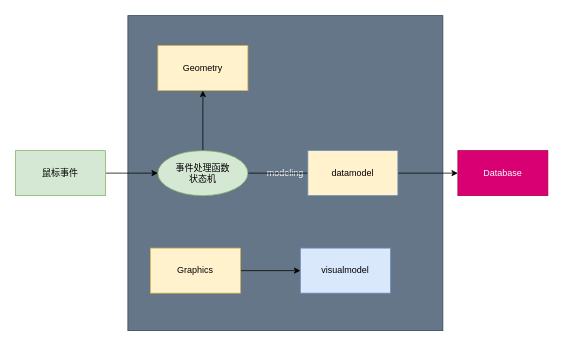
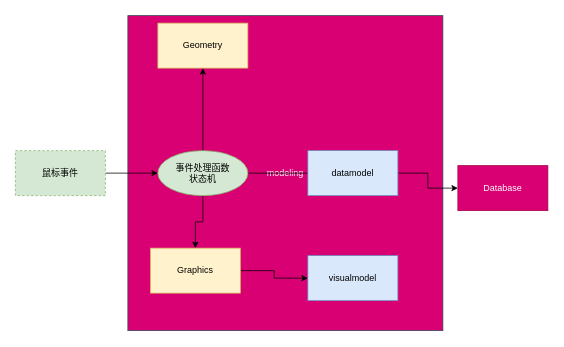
node "Geometry": moved (203, 68) -> (203, 45)
node "鼠标事件": style solid -> dashed
node "modeling": fillcolor #647687 -> #d80073
node "datamodel": fillcolor #fff2cc -> #dae8fc
node "Database": moved (503, 173) -> (503, 188)
edge "事件处理函数 状态机" -> "Graphics": added
node "visualmodel": moved (345, 270) -> (353, 278)
